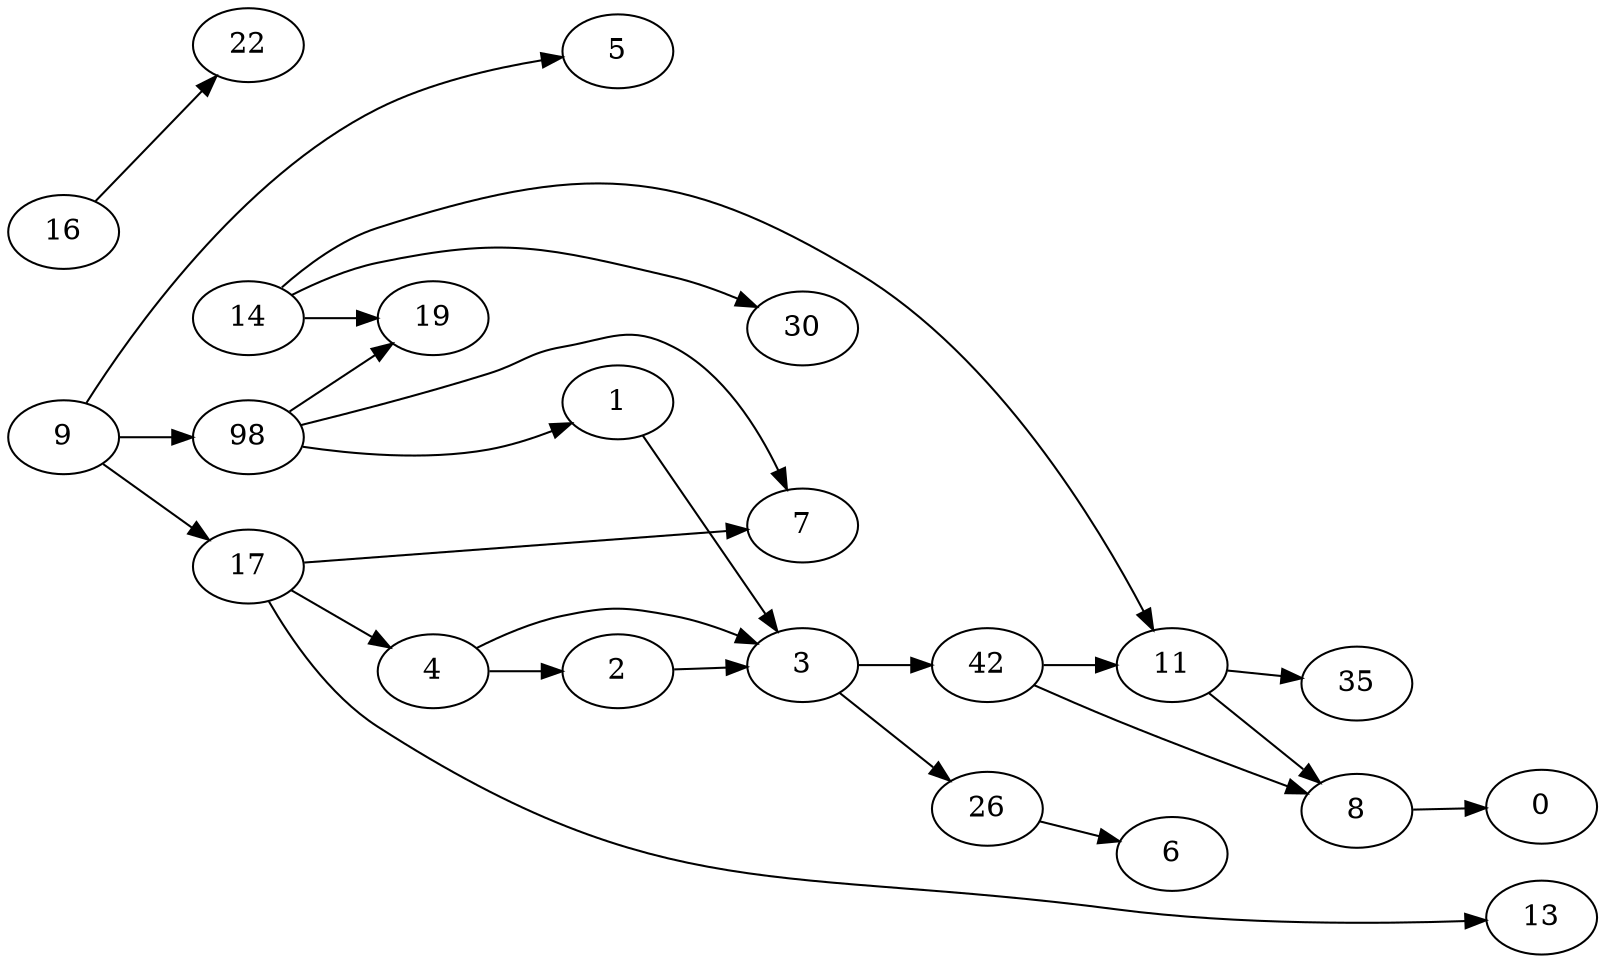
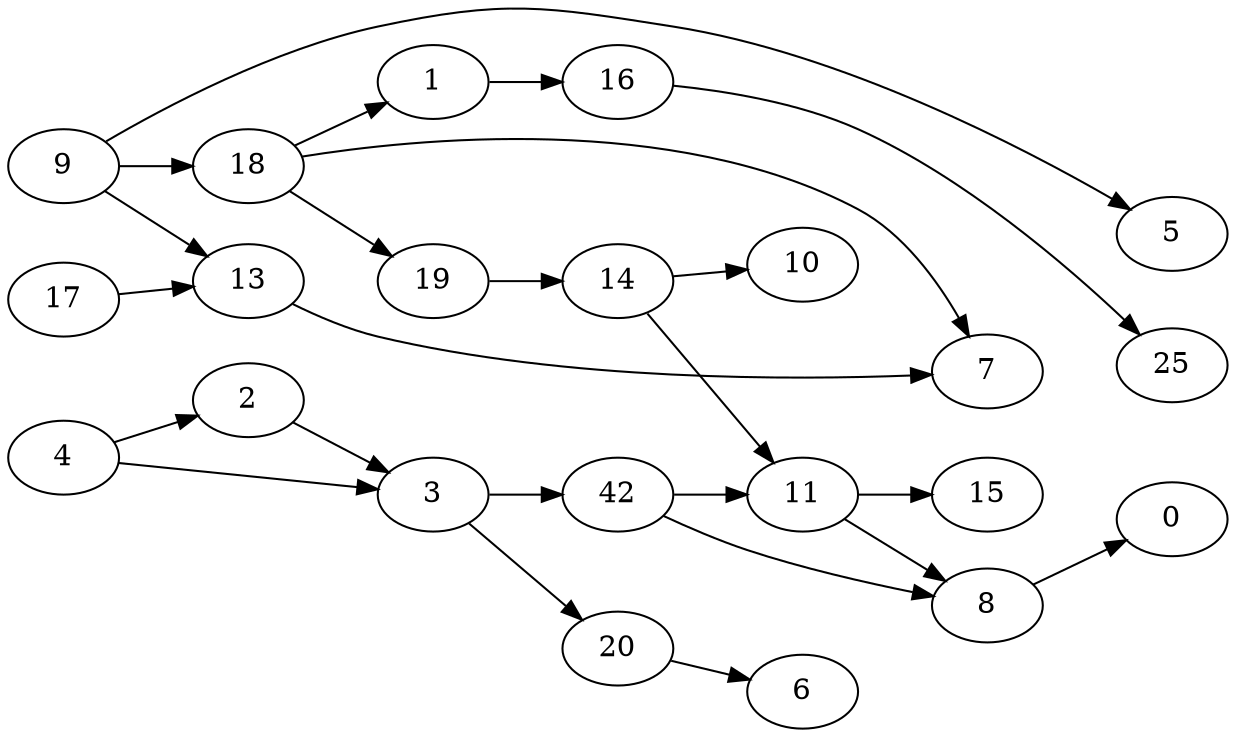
node "22": label "22" -> "25"
edge "14" -> "19": reversed
node "30": label "30" -> "10"
node "98": label "98" -> "18"
edge "9" -> "17": now "9" -> "13"
edge "1" -> "3": now "1" -> "16"
edge "17" -> "7": now "13" -> "7"
edge "17" -> "4": removed
node "35": label "35" -> "15"
node "26": label "26" -> "20"
